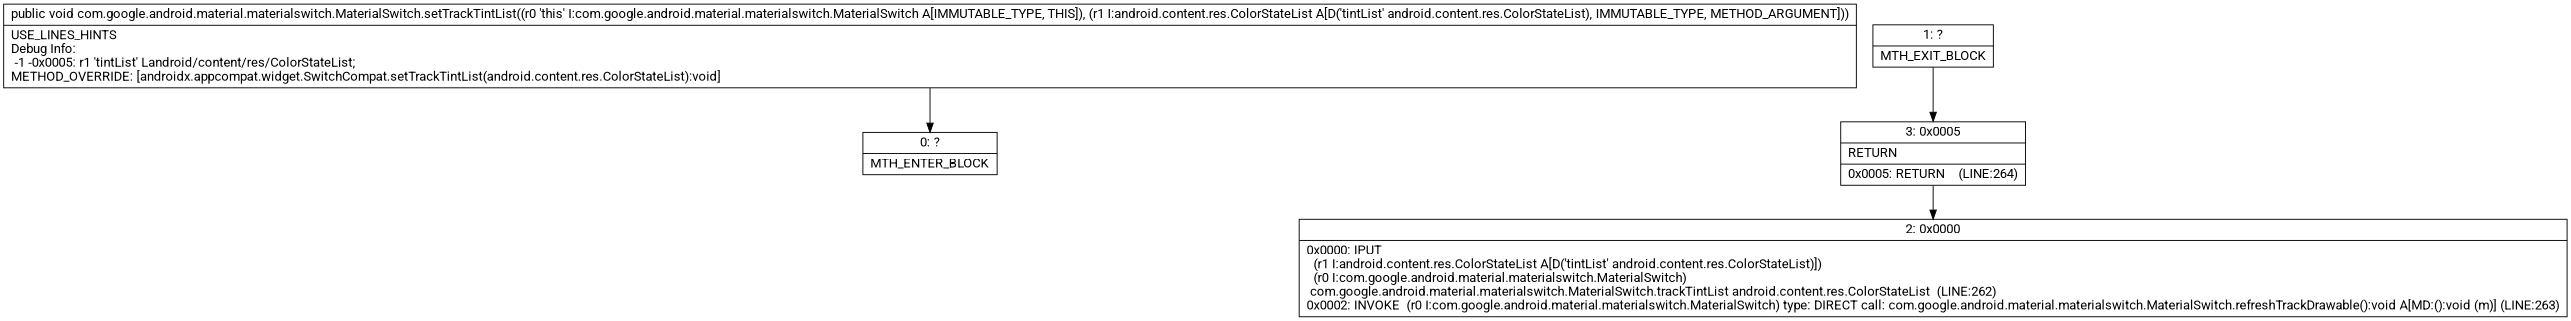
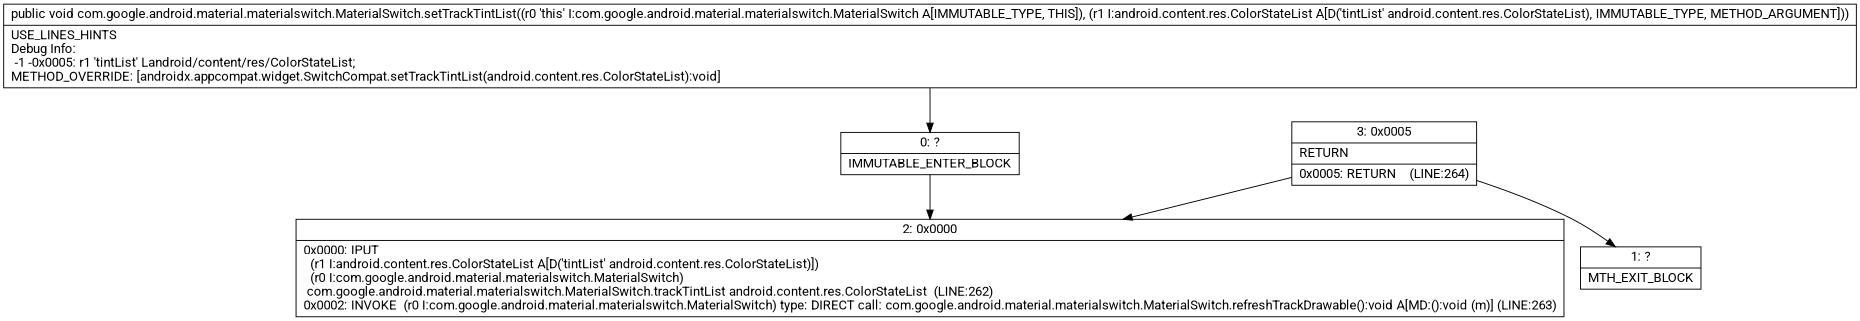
edge "1: ?" -> "3: 0x0005": reversed
node "0: ?": text "MTH_ENTER_BLOCK" -> "IMMUTABLE_ENTER_BLOCK"
edge "0: ?" -> "2: 0x0000": added
